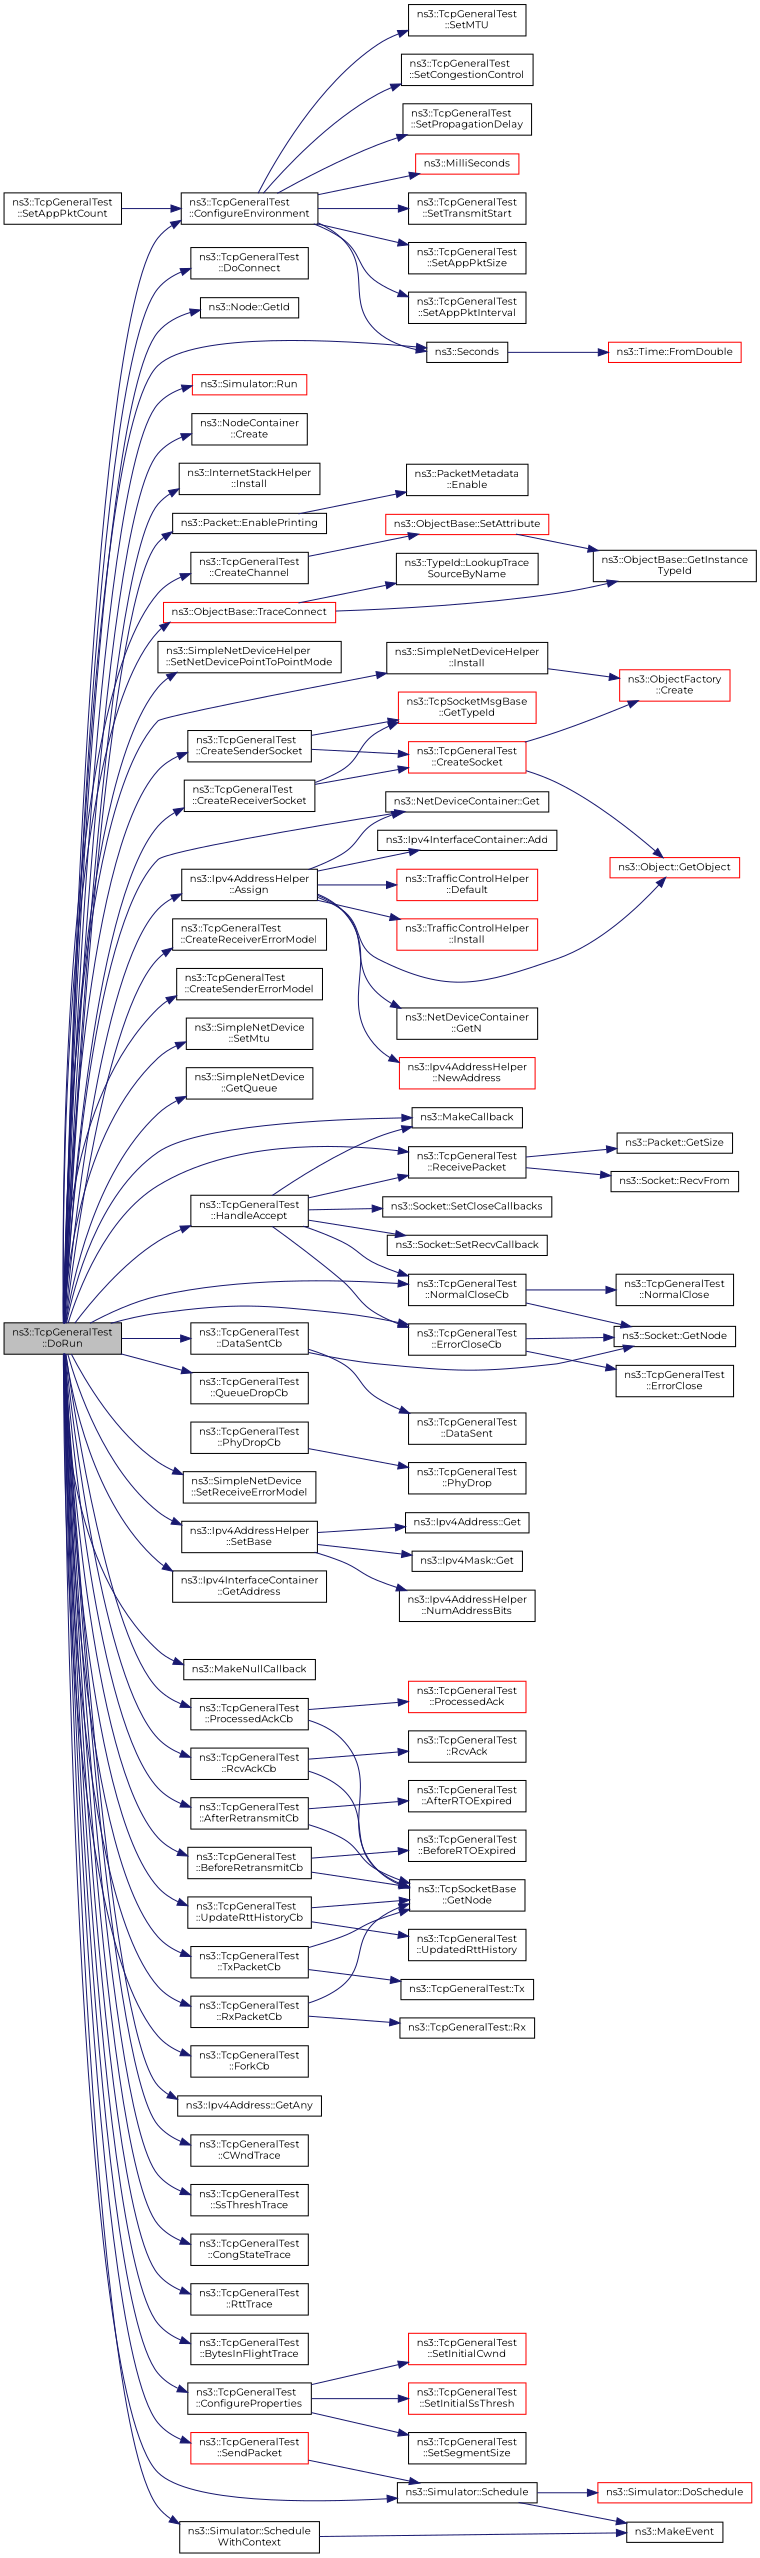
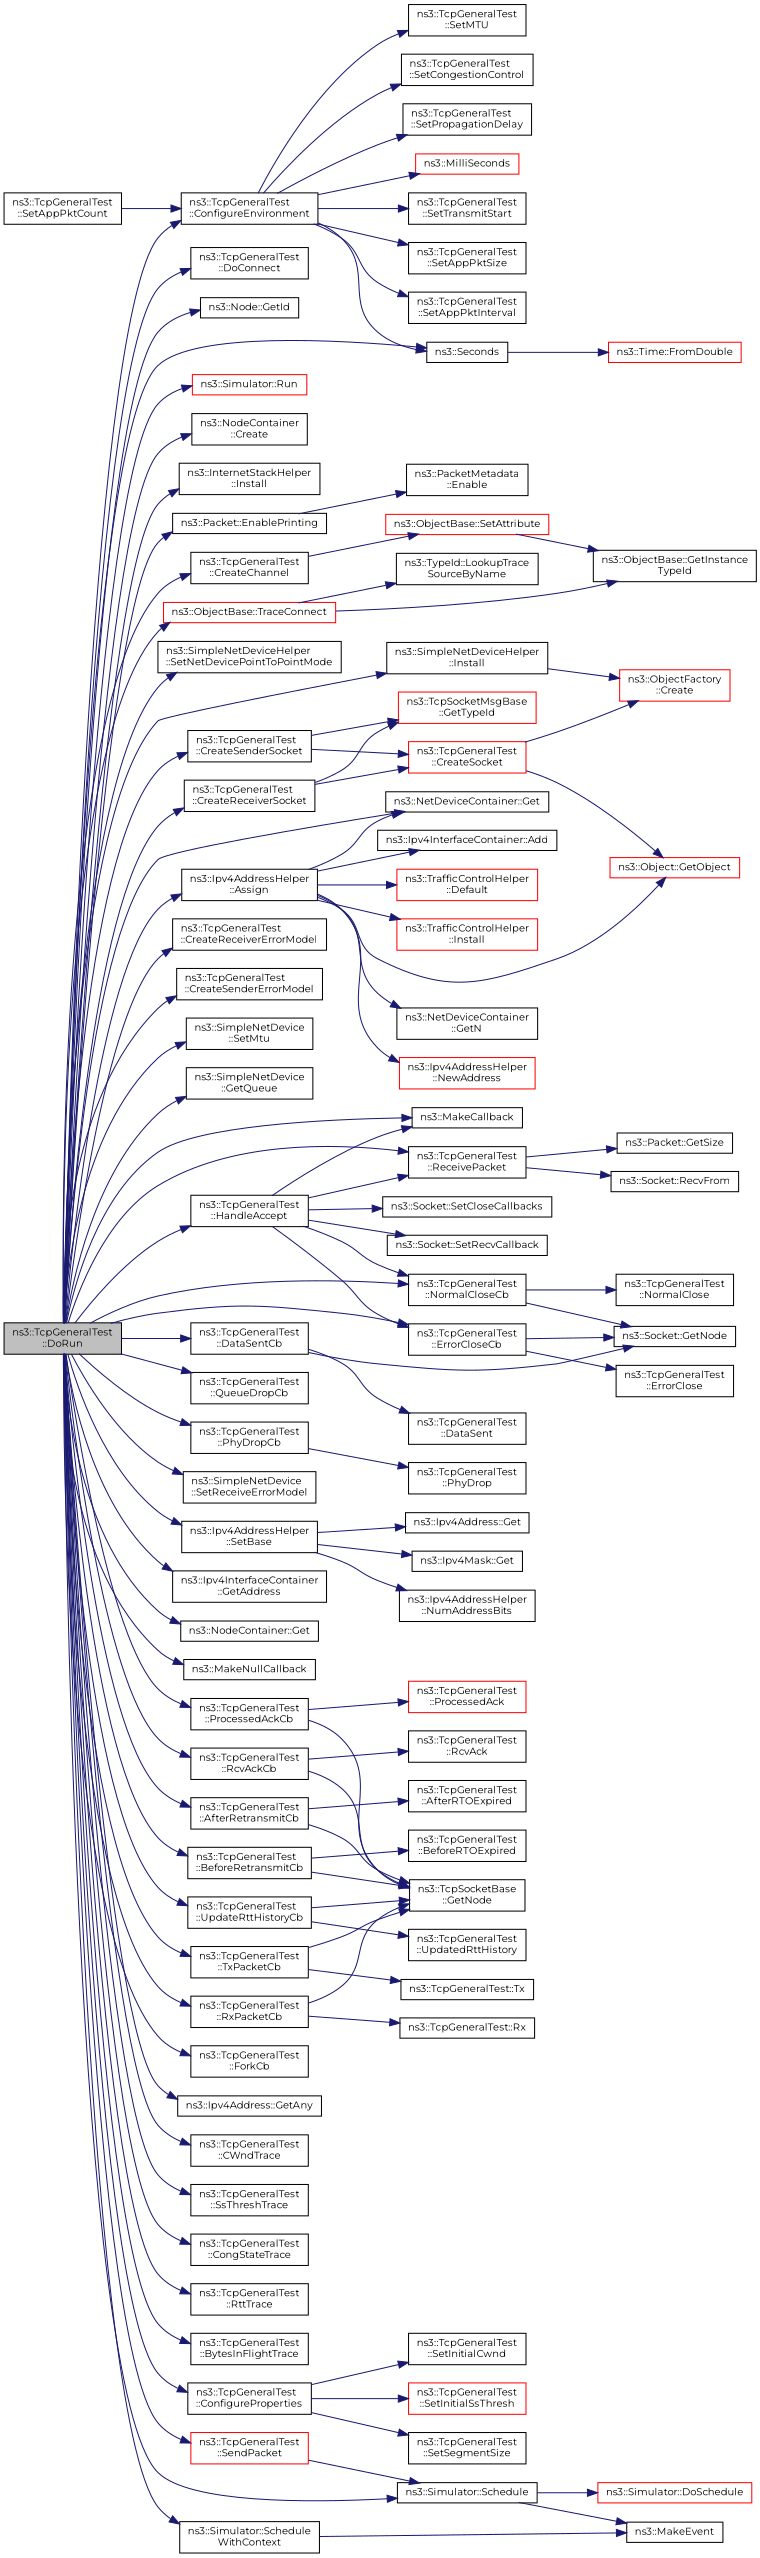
edge "ns3::TcpGeneralTest ::DoRun" -> "ns3::TcpGeneralTest ::PhyDropCb": added
node "ns3::NodeContainer::Get": added
node "ns3::TcpGeneralTest ::SetInitialCwnd": color red -> black
